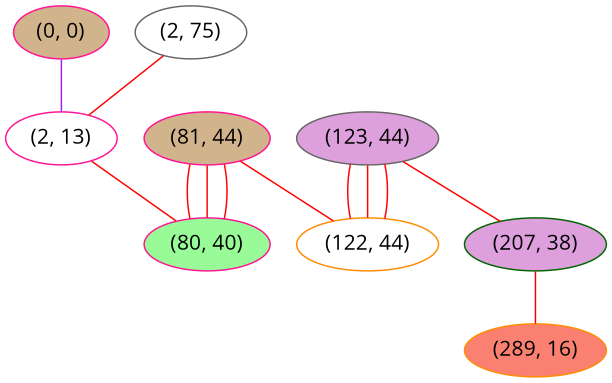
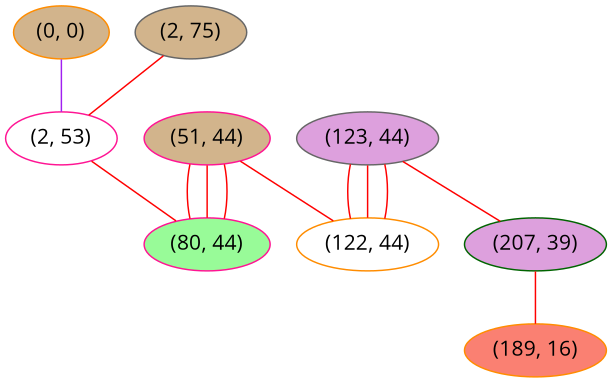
node "(0, 0)": color deeppink -> darkorange
node "(2, 75)": fillcolor white -> tan
node "(2, 13)": label "(2, 13)" -> "(2, 53)"
node "(81, 44)": label "(81, 44)" -> "(51, 44)"
node "(80, 40)": label "(80, 40)" -> "(80, 44)"
node "(207, 38)": label "(207, 38)" -> "(207, 39)"
node "(289, 16)": label "(289, 16)" -> "(189, 16)"
